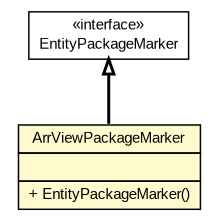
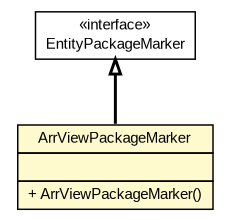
node "ArrViewPackageMarker": text "+ EntityPackageMarker()" -> "+ ArrViewPackageMarker()"
